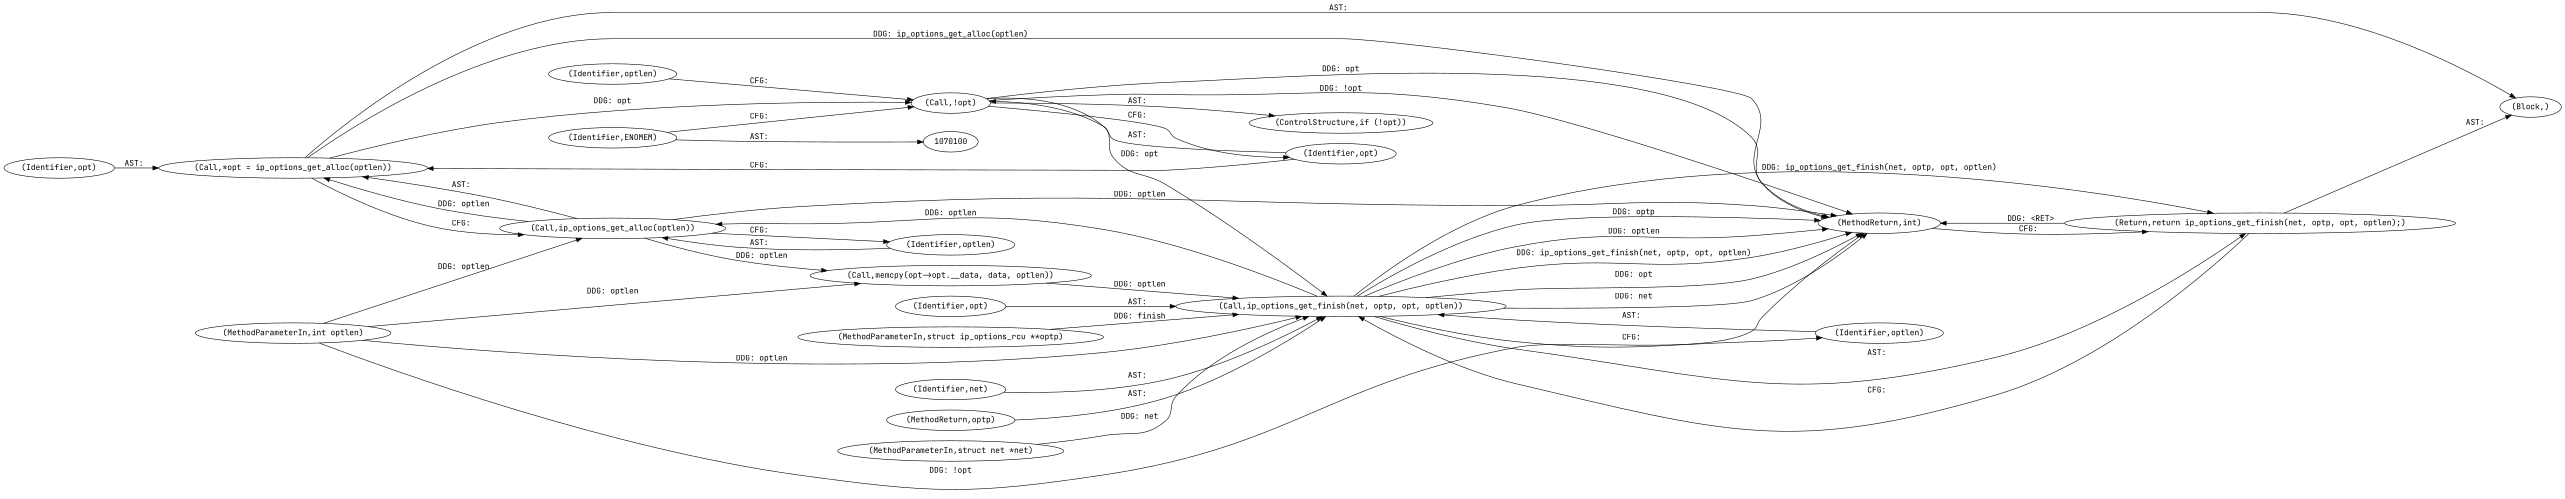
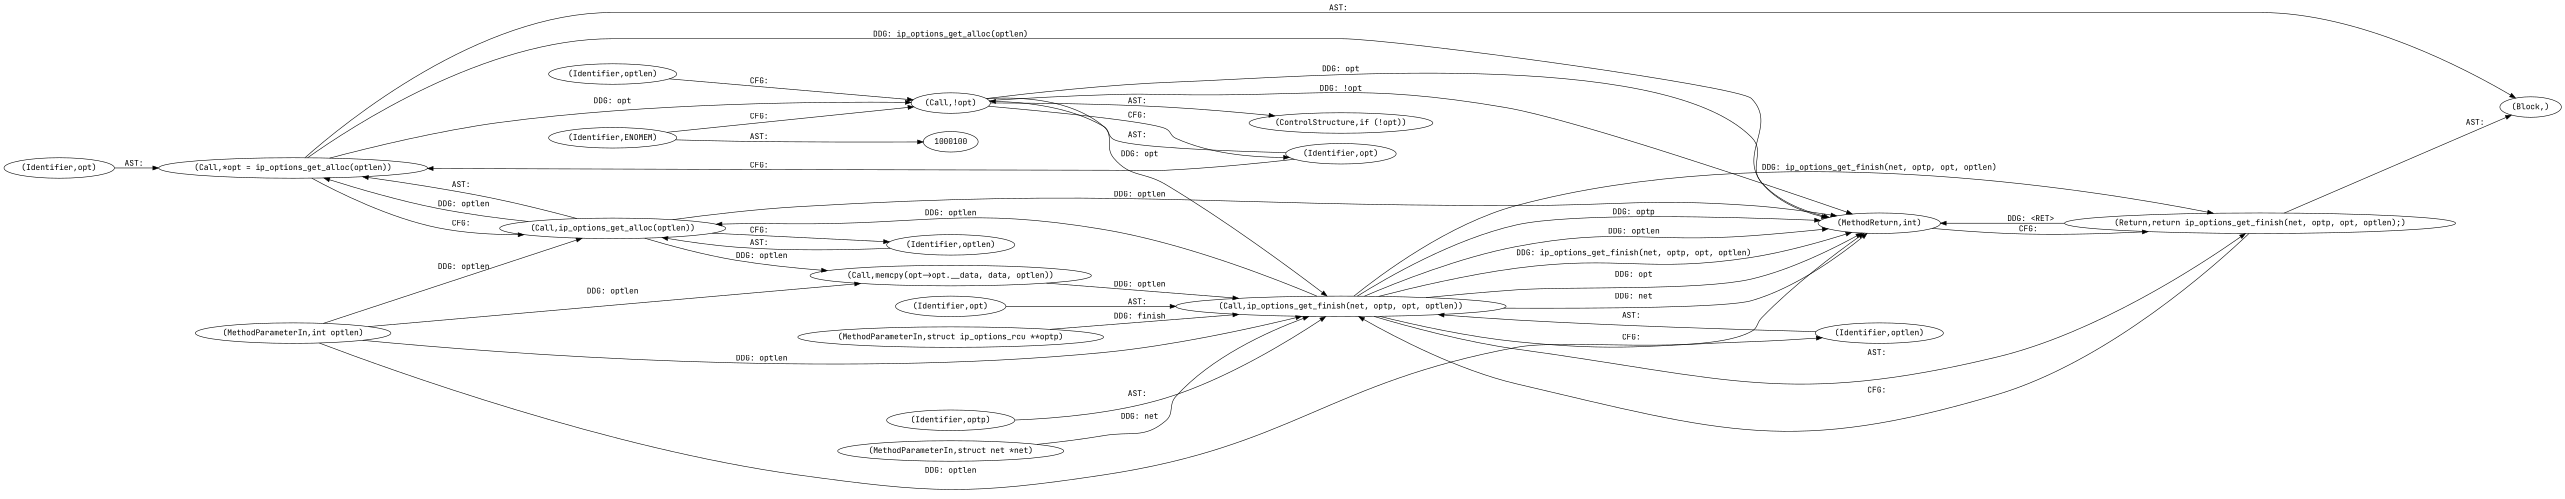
node "1070100": label "1070100" -> "1000100"
node "(Identifier,net)": removed
node "(MethodReturn,optp)": label "(MethodReturn,optp)" -> "(Identifier,optp)"
edge "(MethodParameterIn,int optlen)" -> "(MethodReturn,int)": label "DDG: !opt" -> "DDG: optlen"
